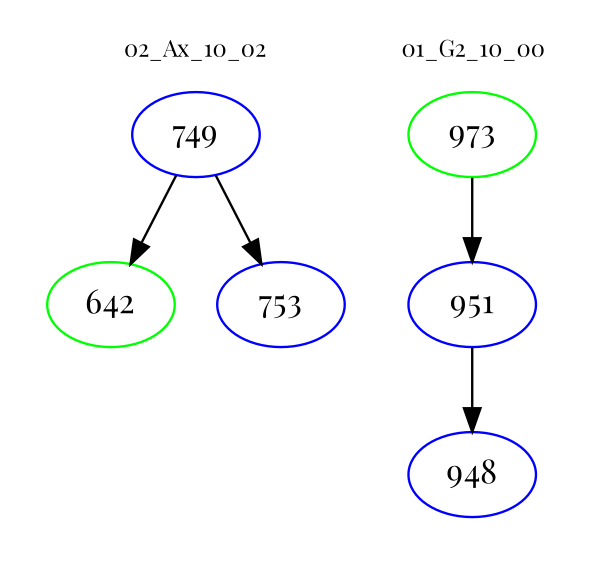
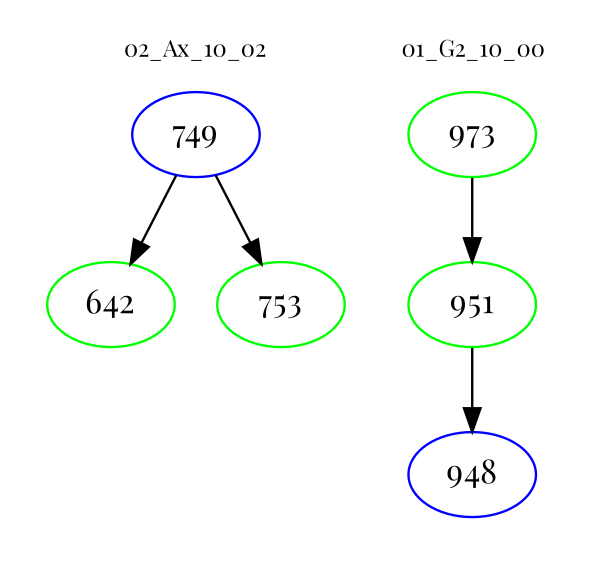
node "753": color blue -> green
node "951": color blue -> green
